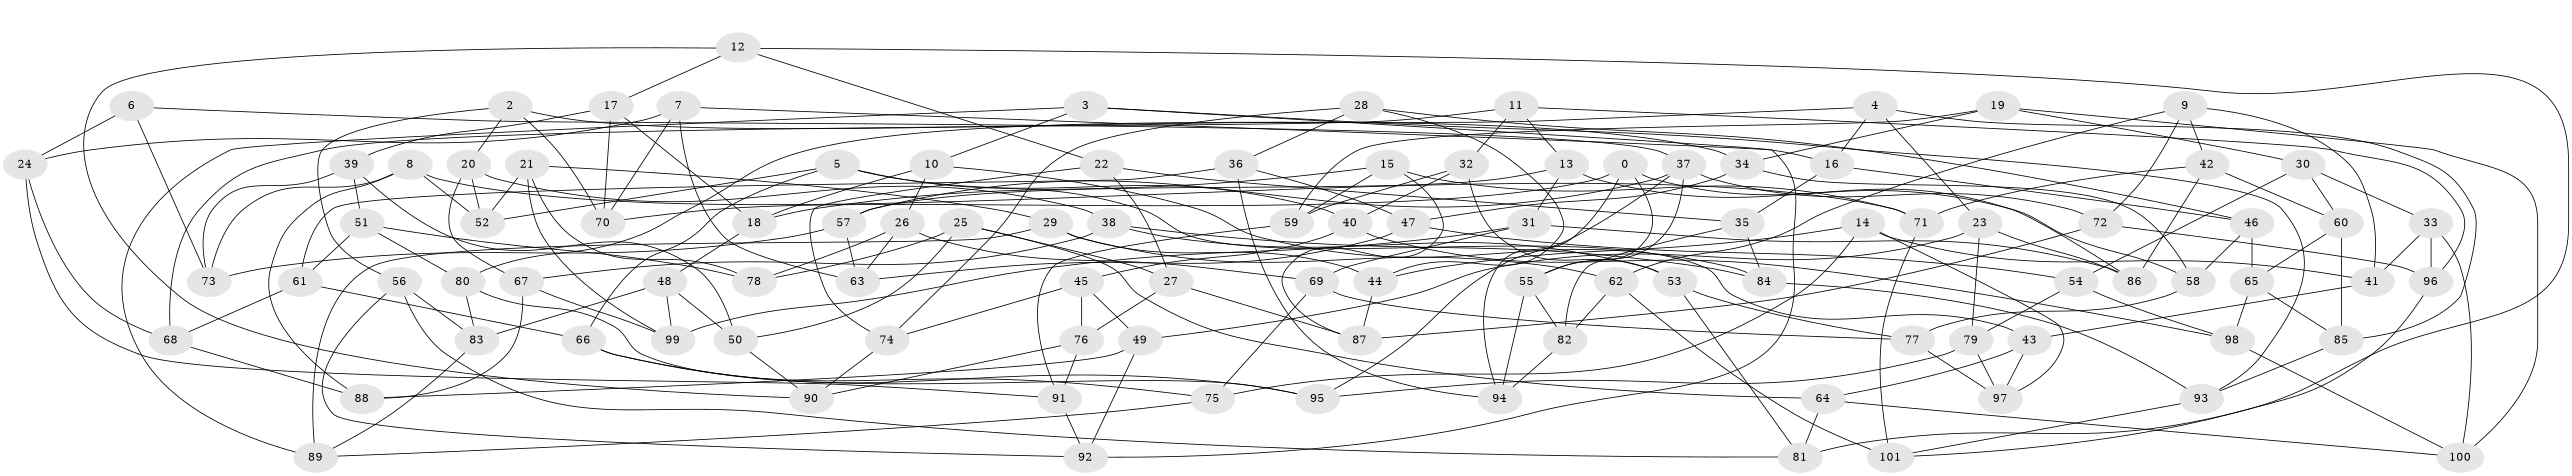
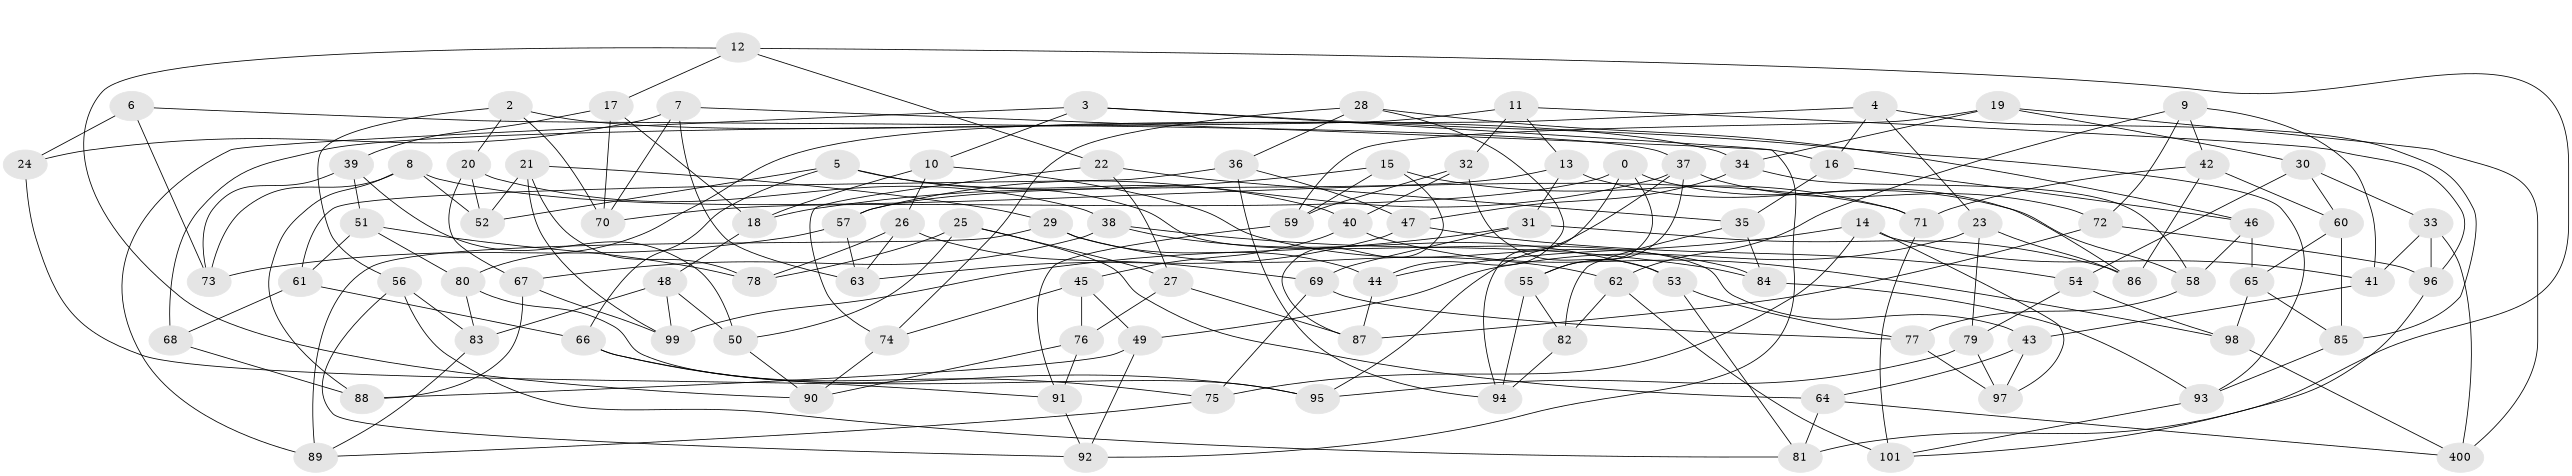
edge "24" -- "68": removed
node "100": label "100" -> "400"
